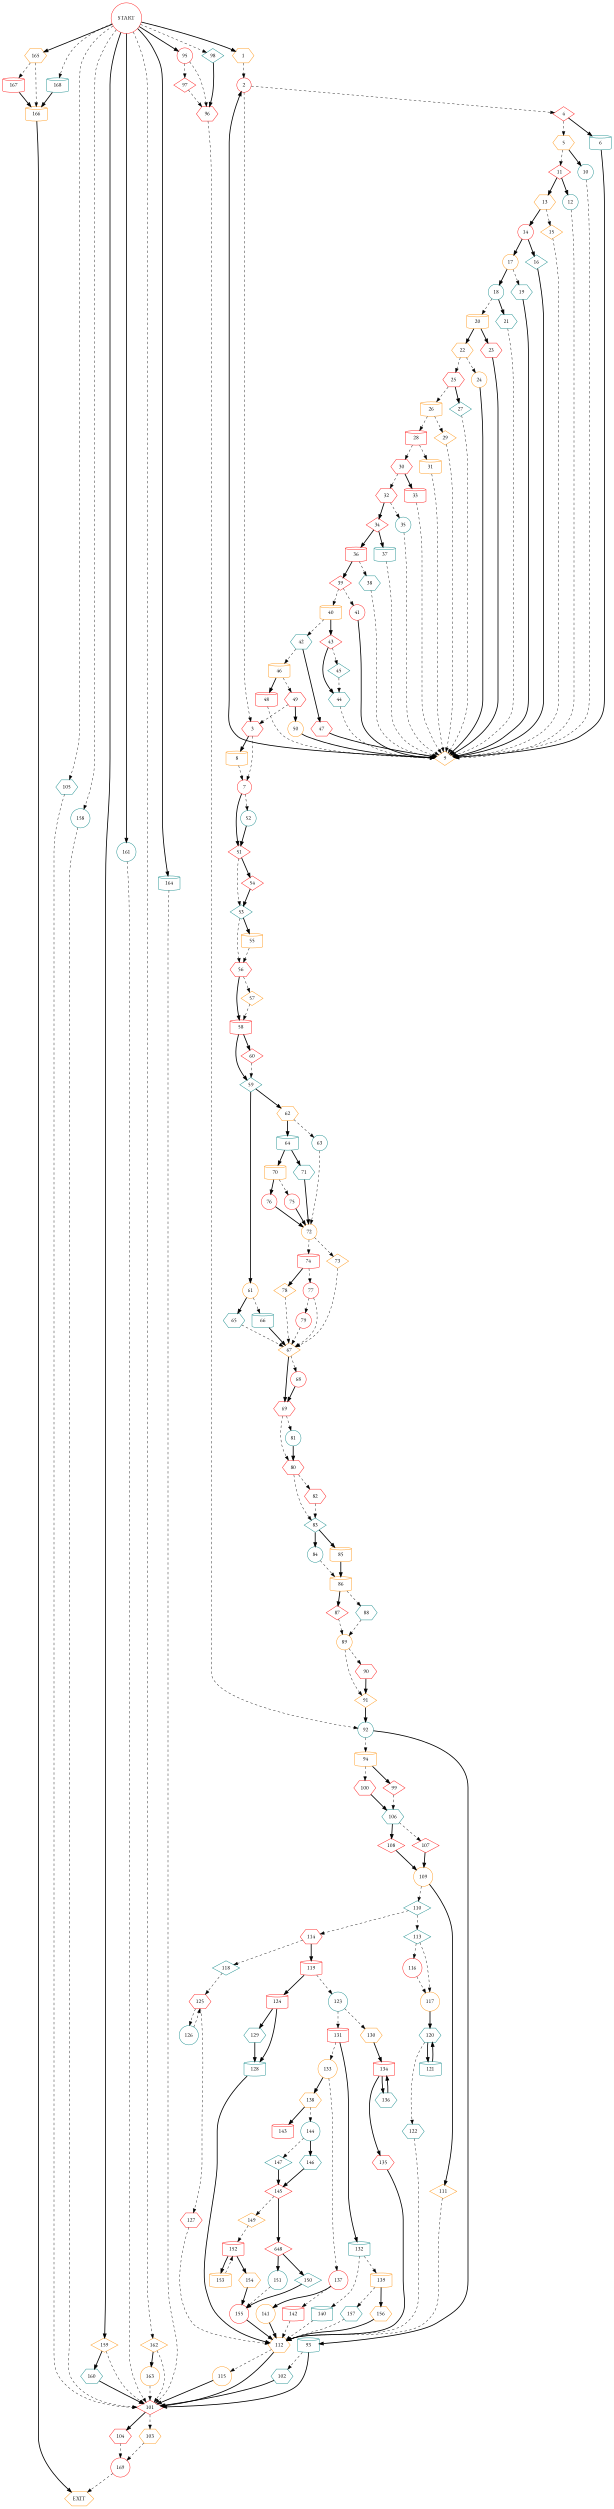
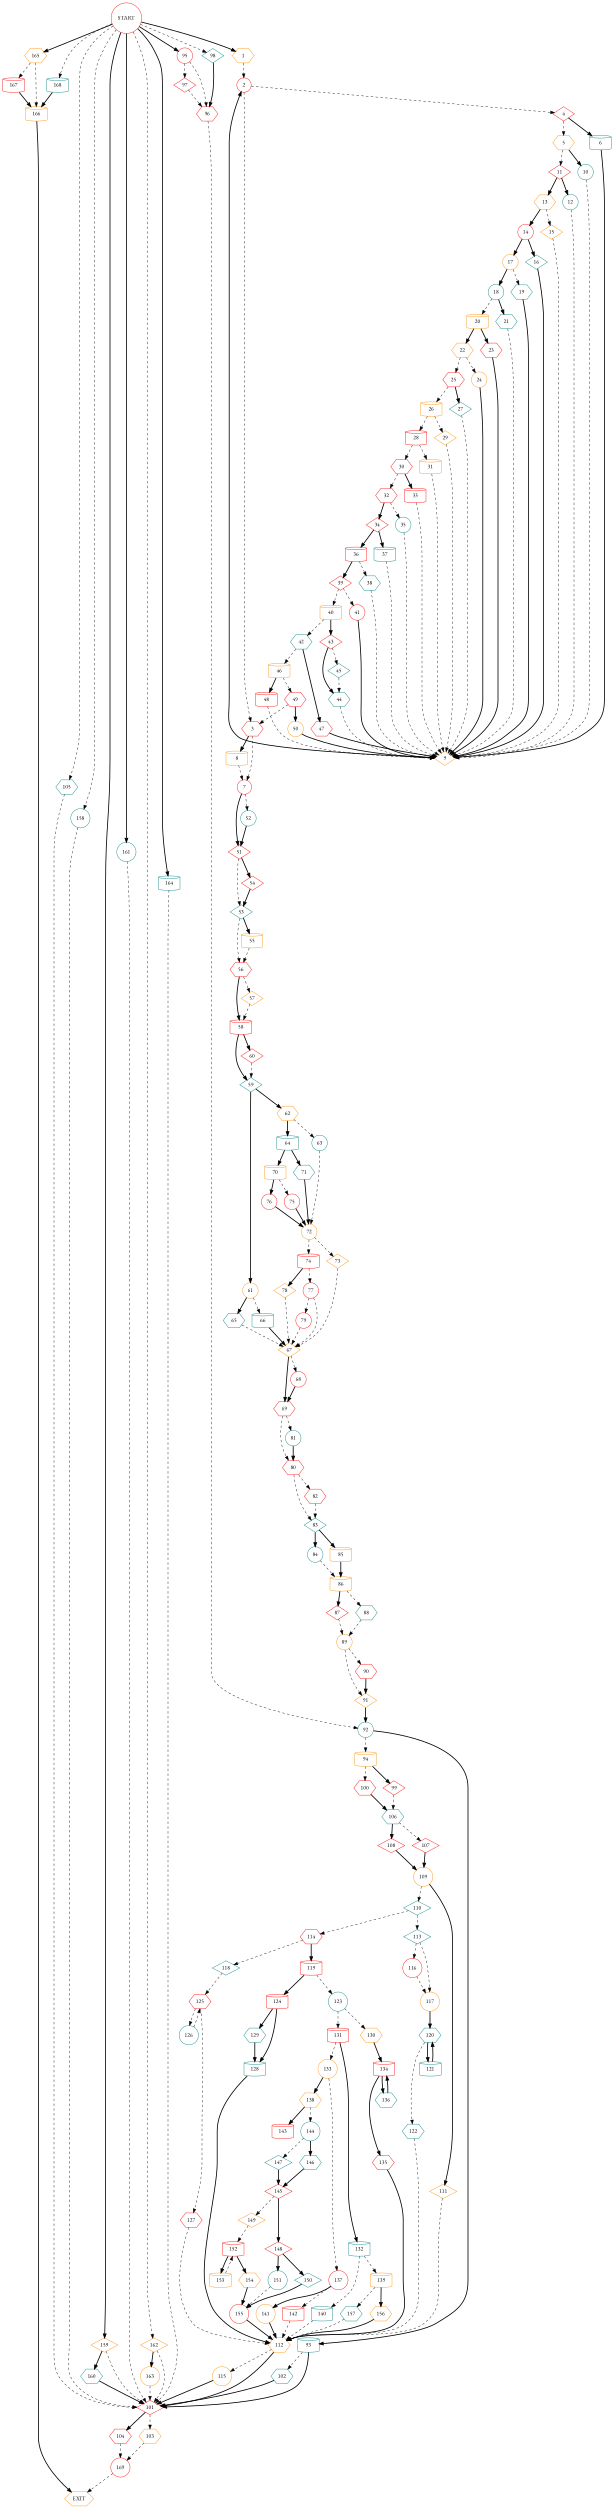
node "648": label "648" -> "148"
